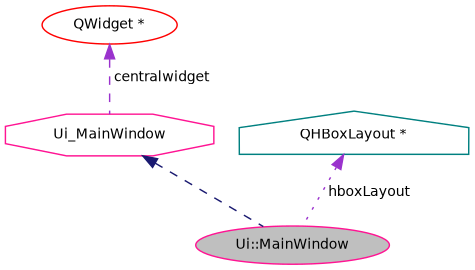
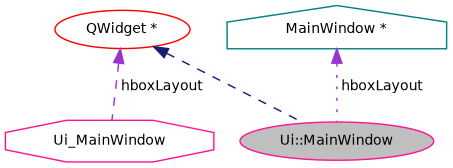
edge "Ui_MainWindow" -> "QWidget *": label " centralwidget" -> " hboxLayout"
node "QHBoxLayout *": label "QHBoxLayout *" -> "MainWindow *"
edge "Ui::MainWindow" -> "Ui_MainWindow": now "Ui::MainWindow" -> "QWidget *"
